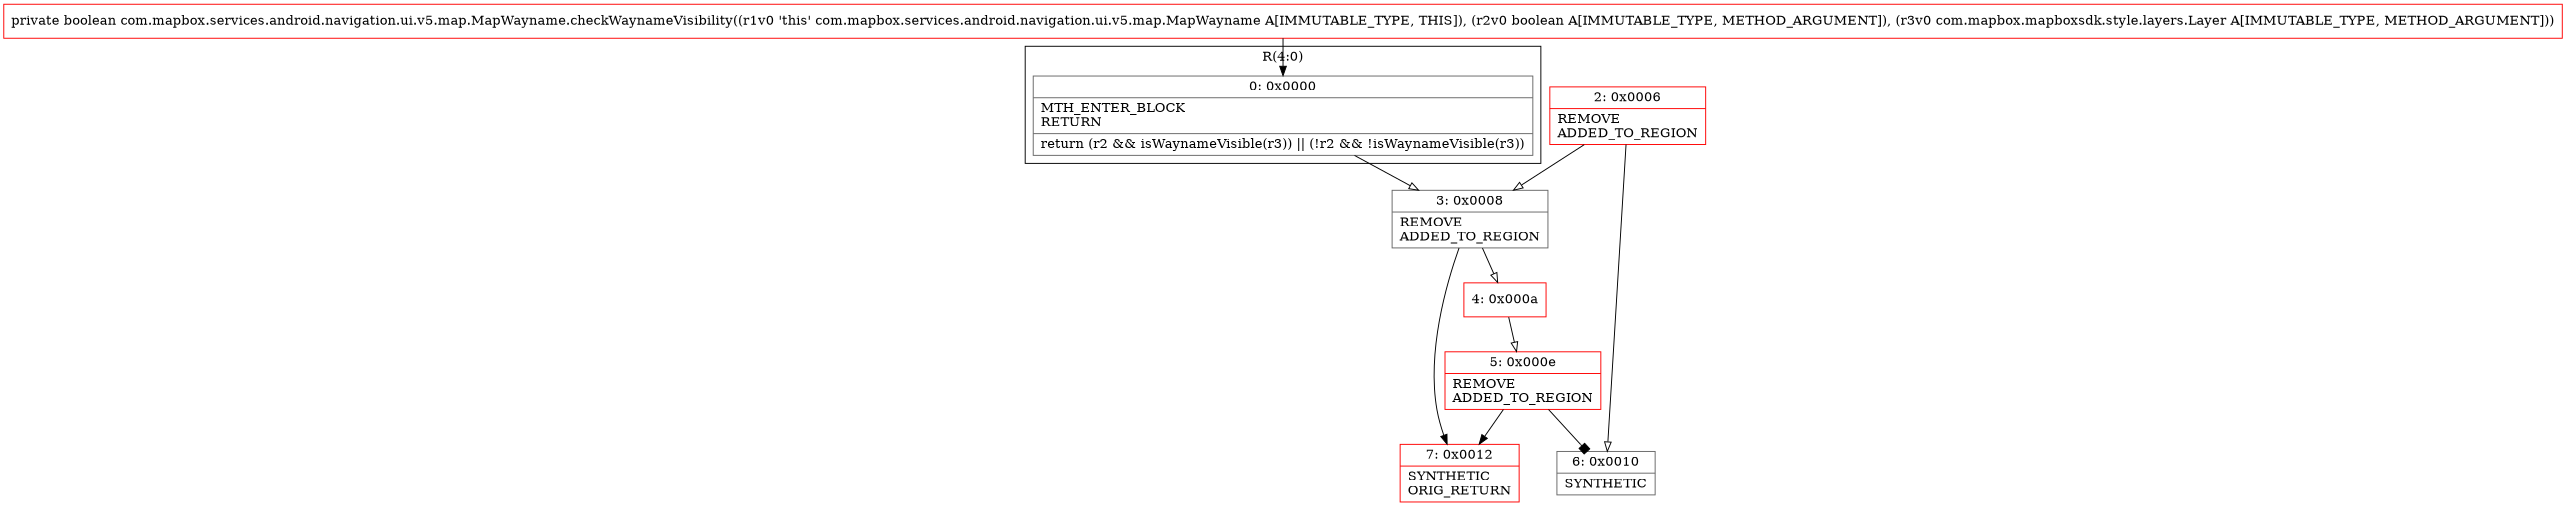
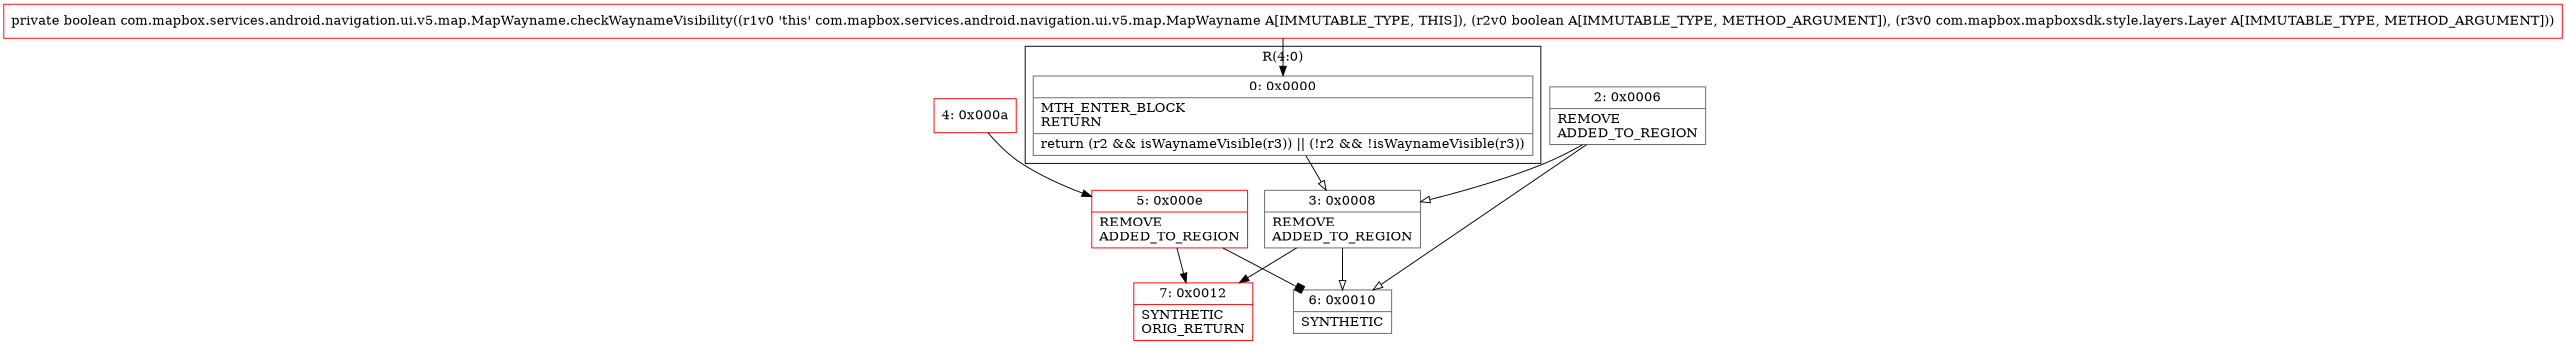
node "2: 0x0006": color red -> gray40
edge "3: 0x0008" -> "4: 0x000a": now "3: 0x0008" -> "6: 0x0010"
edge "4: 0x000a" -> "5: 0x000e": arrowhead onormal -> normal
